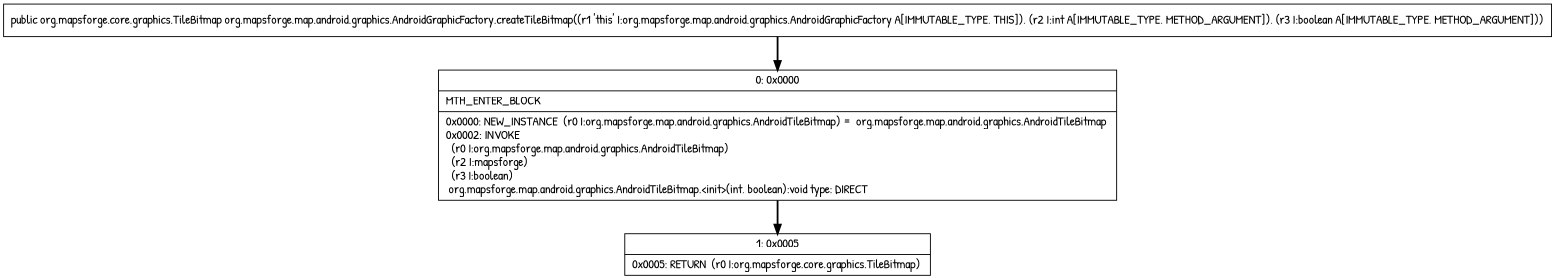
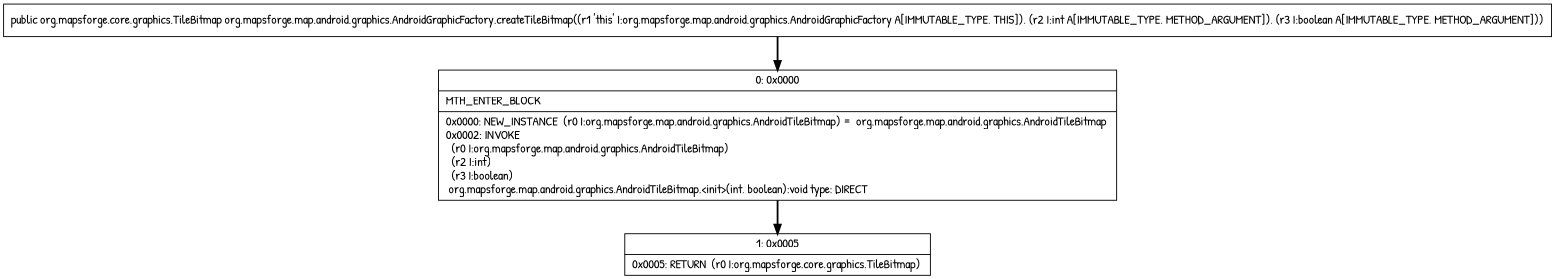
node "0: 0x0000": text "(r2 I:mapsforge)" -> "(r2 I:int)"
